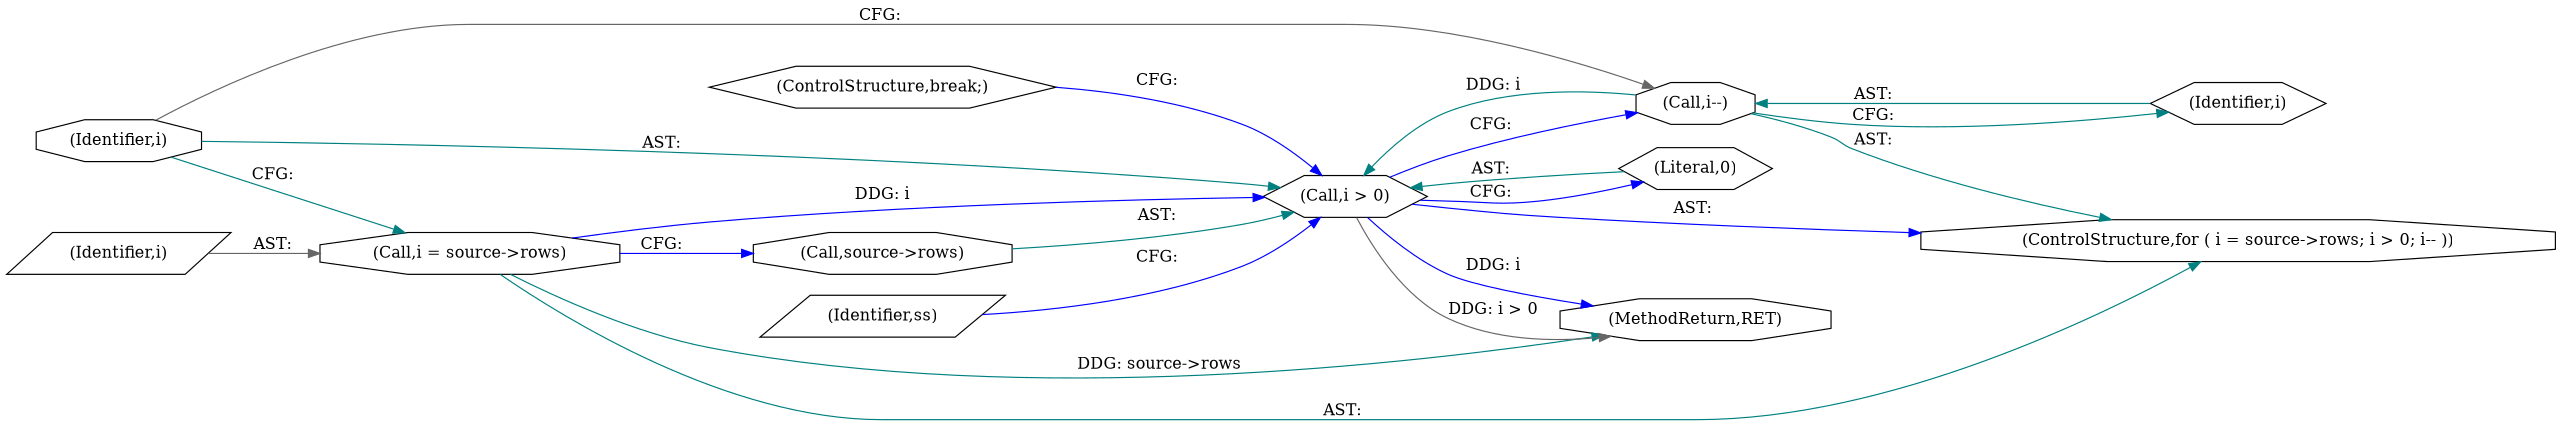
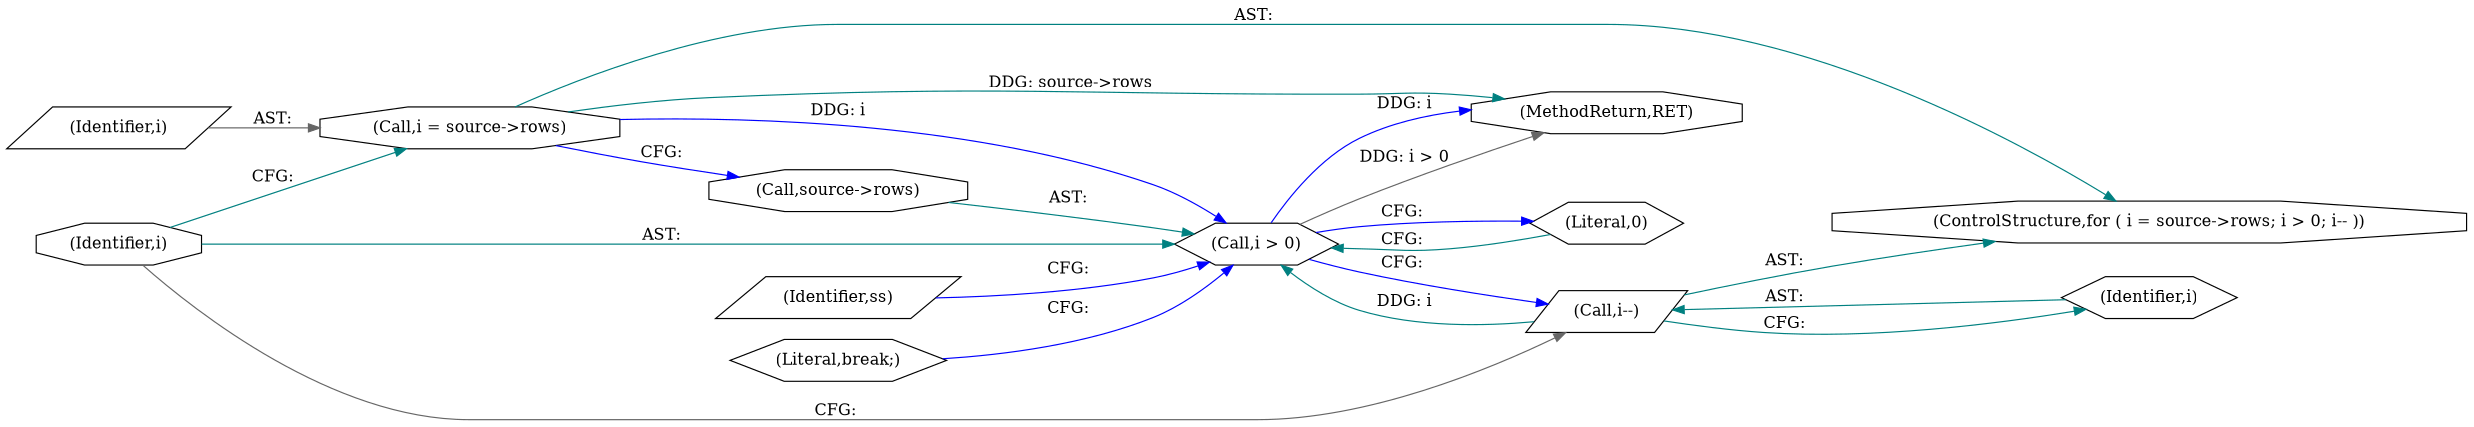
node "(ControlStructure,break;)": label "(ControlStructure,break;)" -> "(Literal,break;)"
node "(Call,i--)": shape octagon -> parallelogram
edge "(Literal,0)" -> "(Call,i > 0)": label "AST: " -> "CFG: "
edge "(Call,i > 0)" -> "(ControlStructure,for ( i = source->rows; i > 0; i-- ))": removed, label "AST:"
